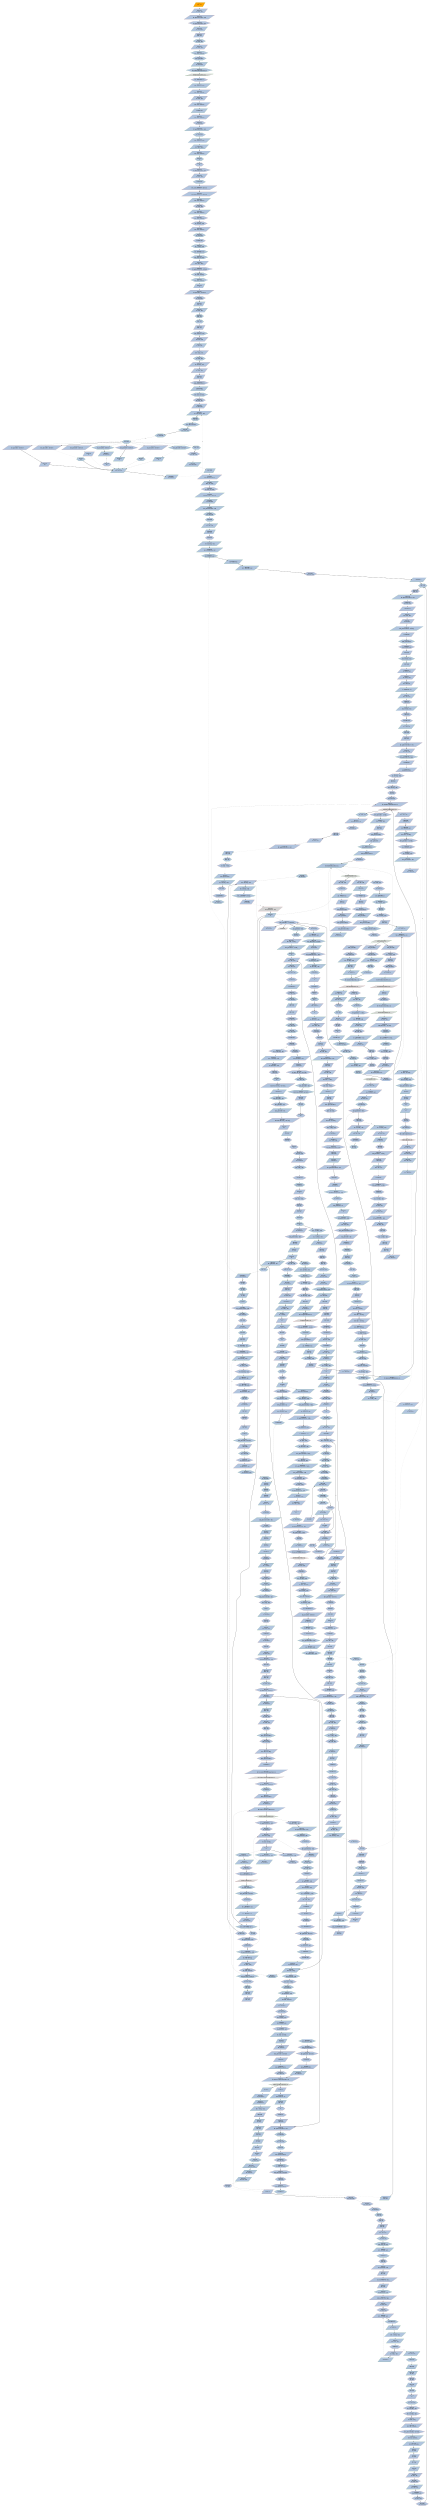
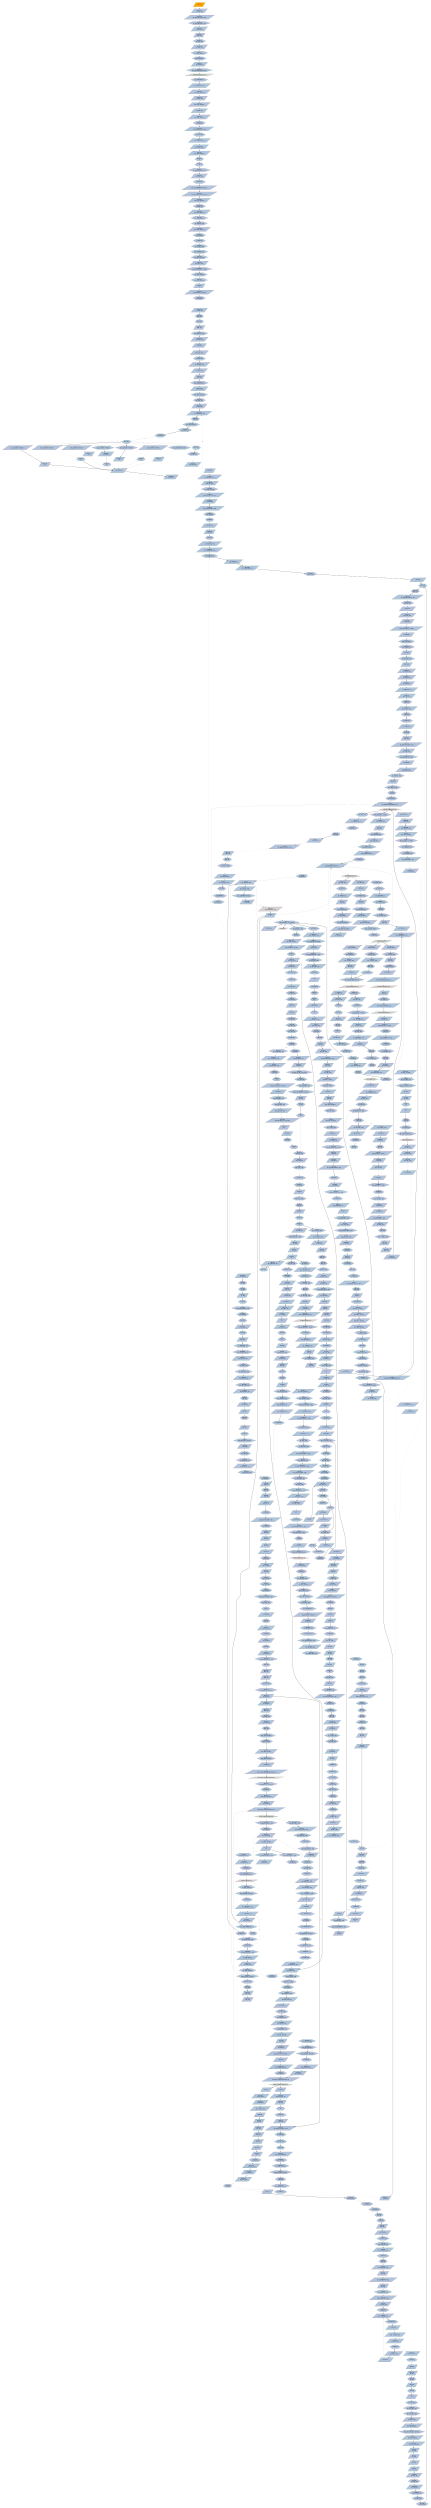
node "0x00403d34 pushl %ebp": removed
